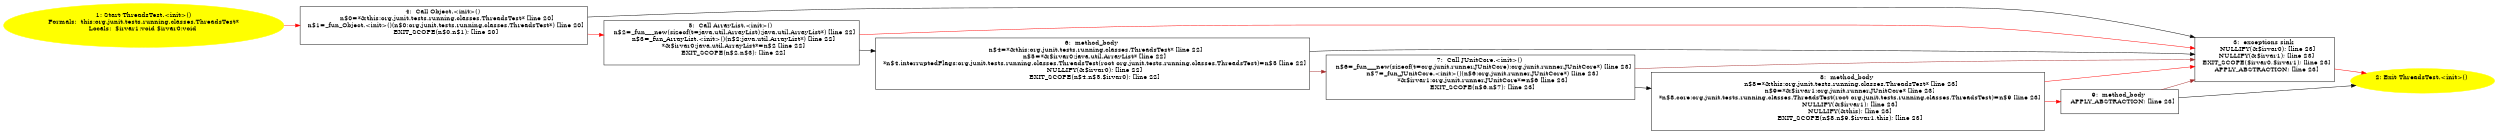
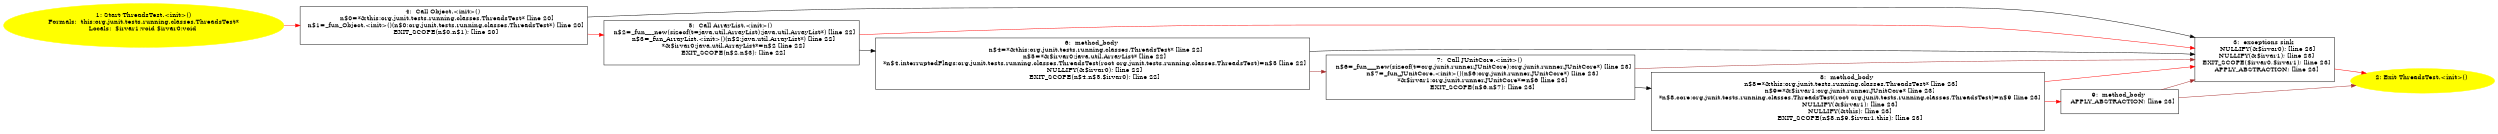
edge "9:  method_body APPLY_ABSTRACTION; [line 23]" -> "2: Exit ThreadsTest.<init>()": color black -> brown
